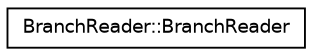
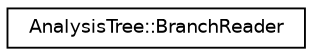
node "BranchReader::BranchReader": label "BranchReader::BranchReader" -> "AnalysisTree::BranchReader"
